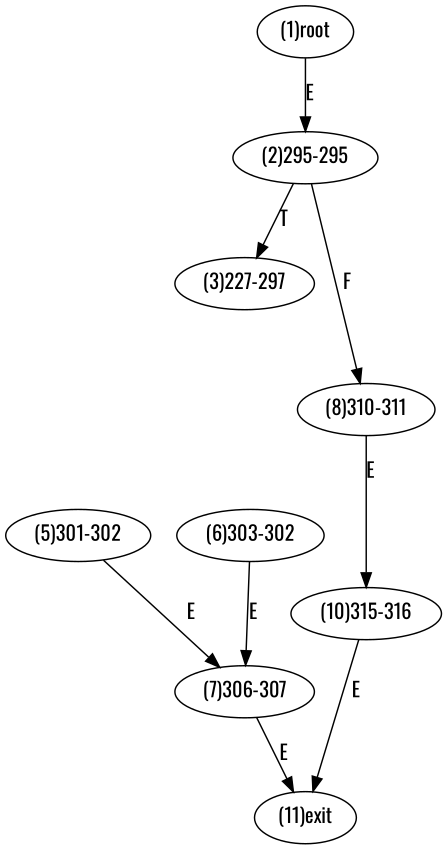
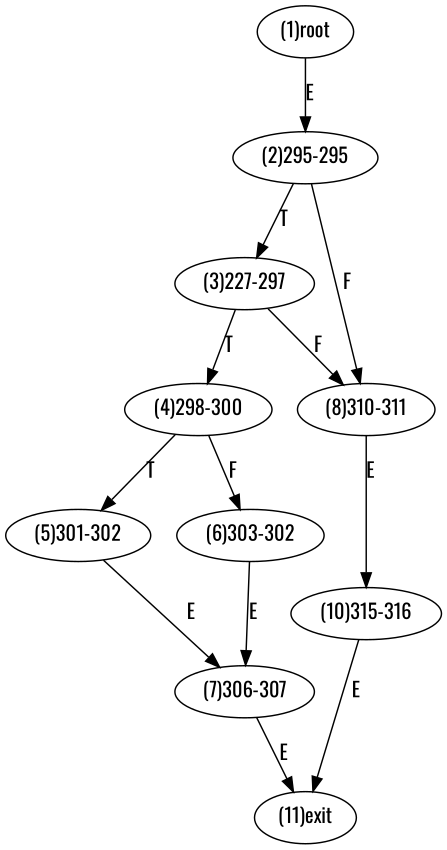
edge "(3)227-297" -> "(8)310-311": added, label "F"
node "(4)298-300": added
